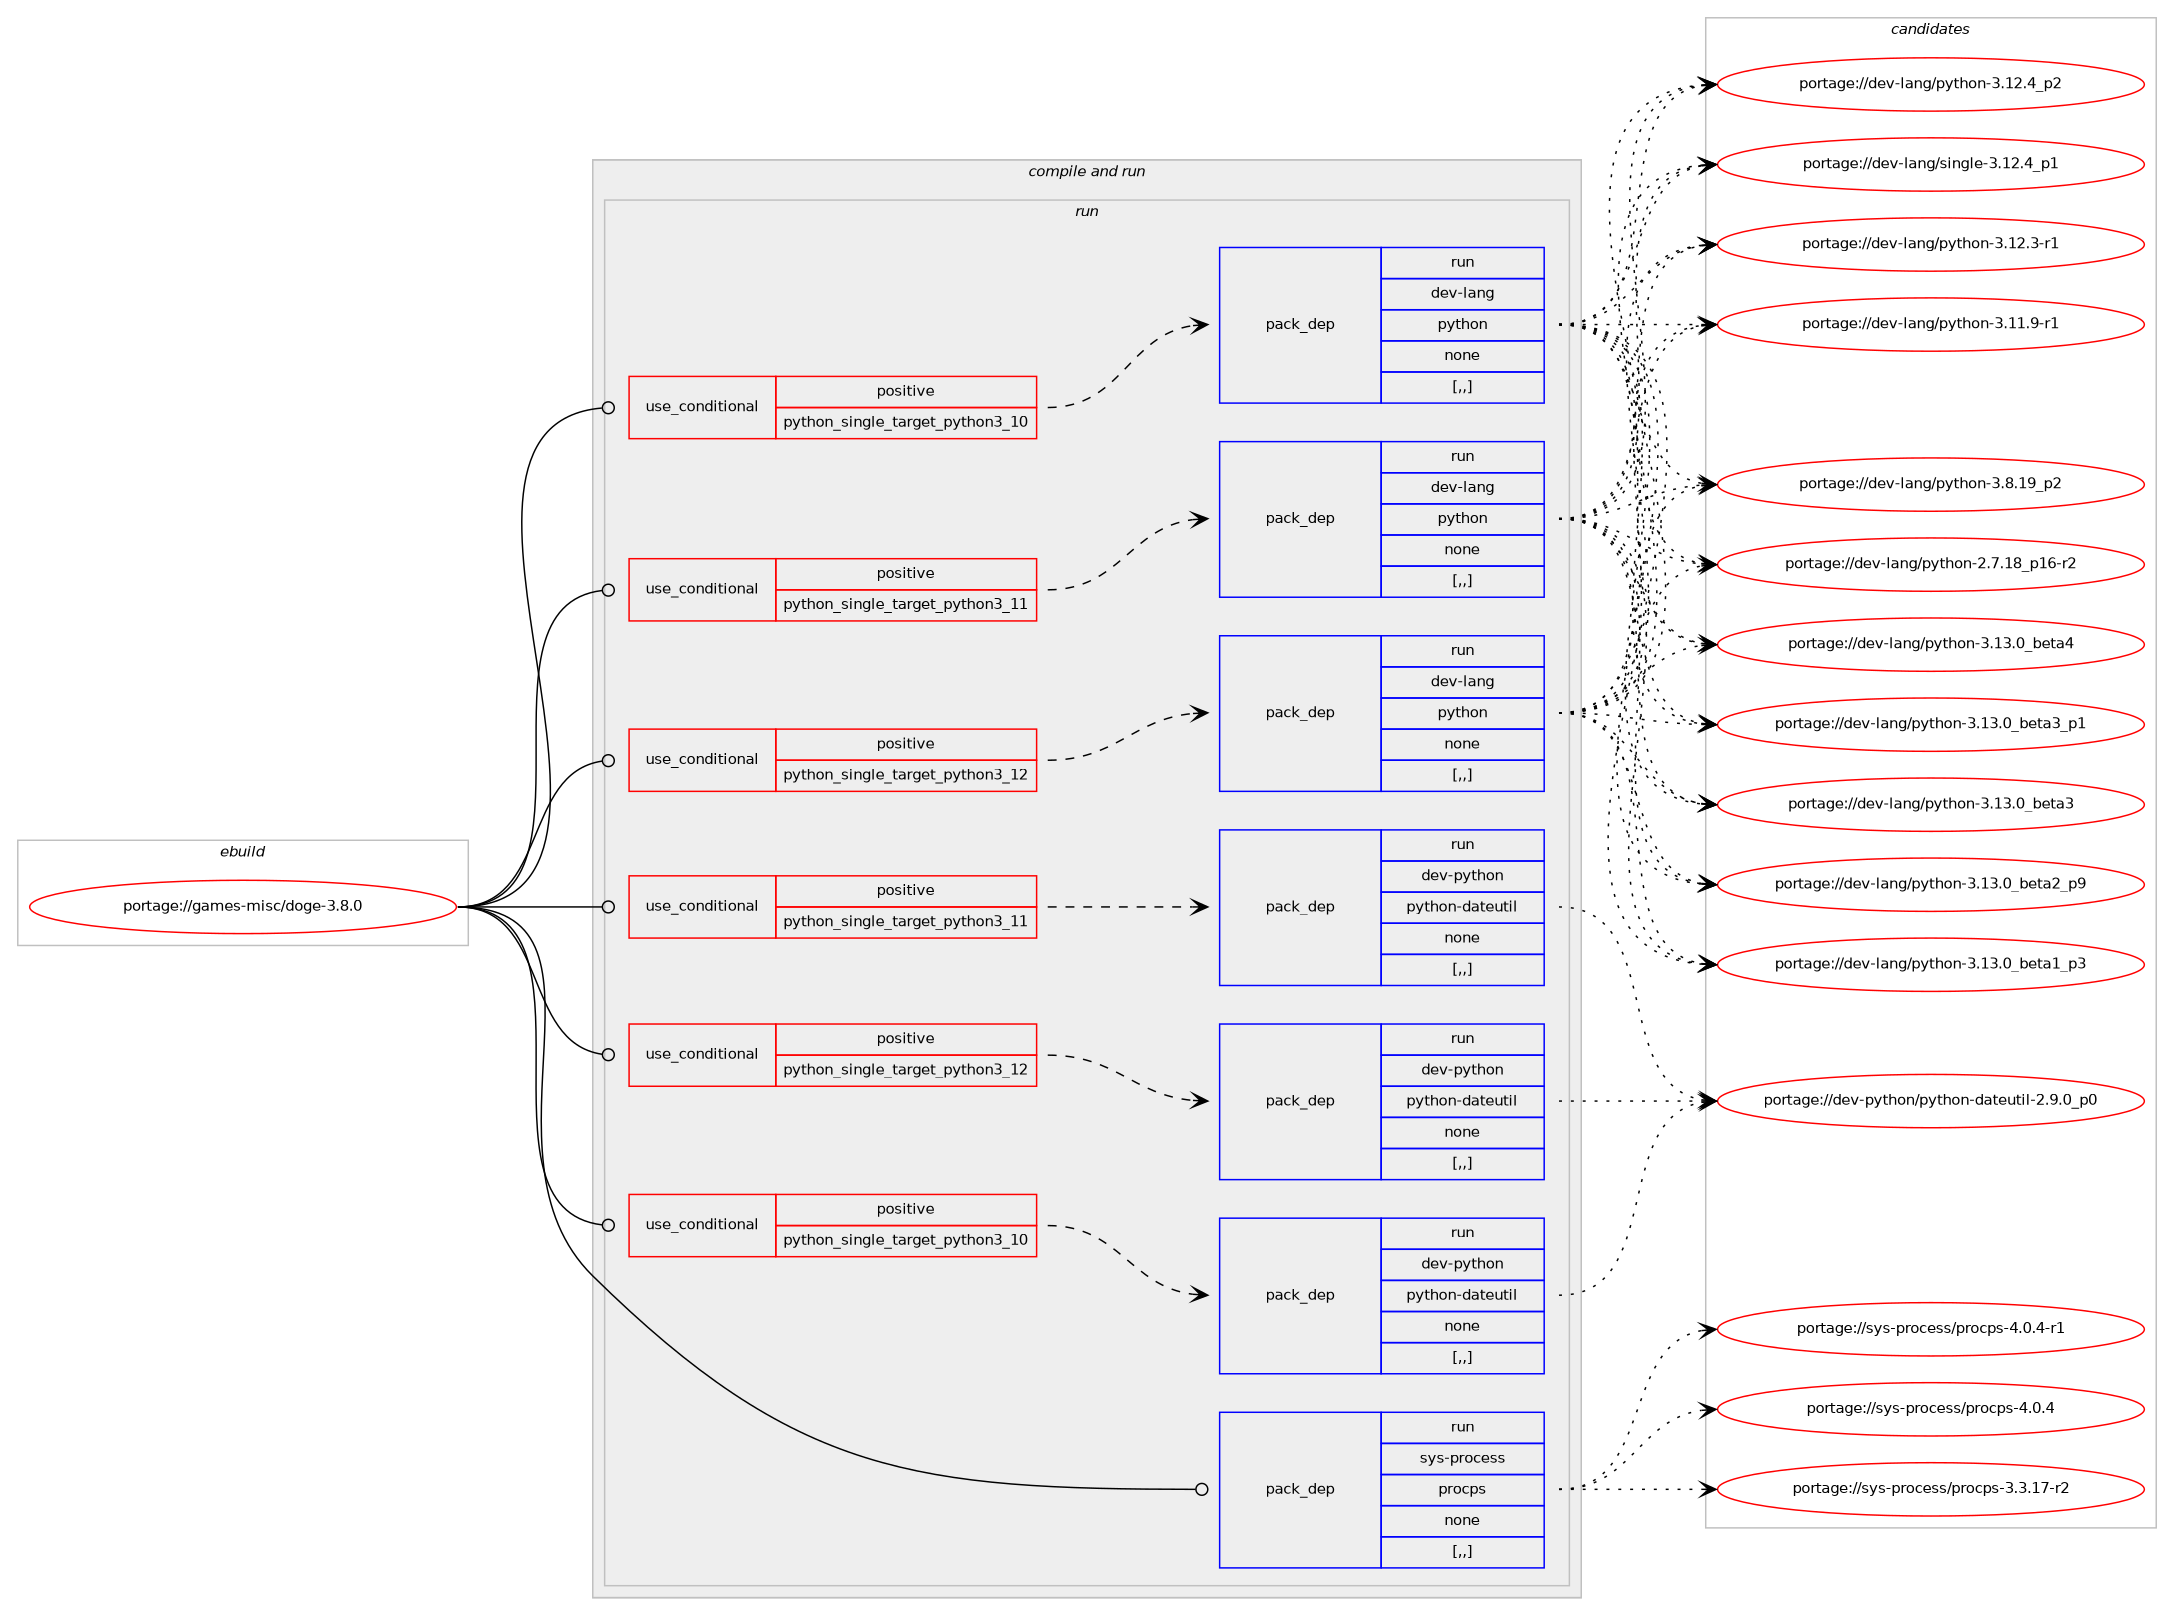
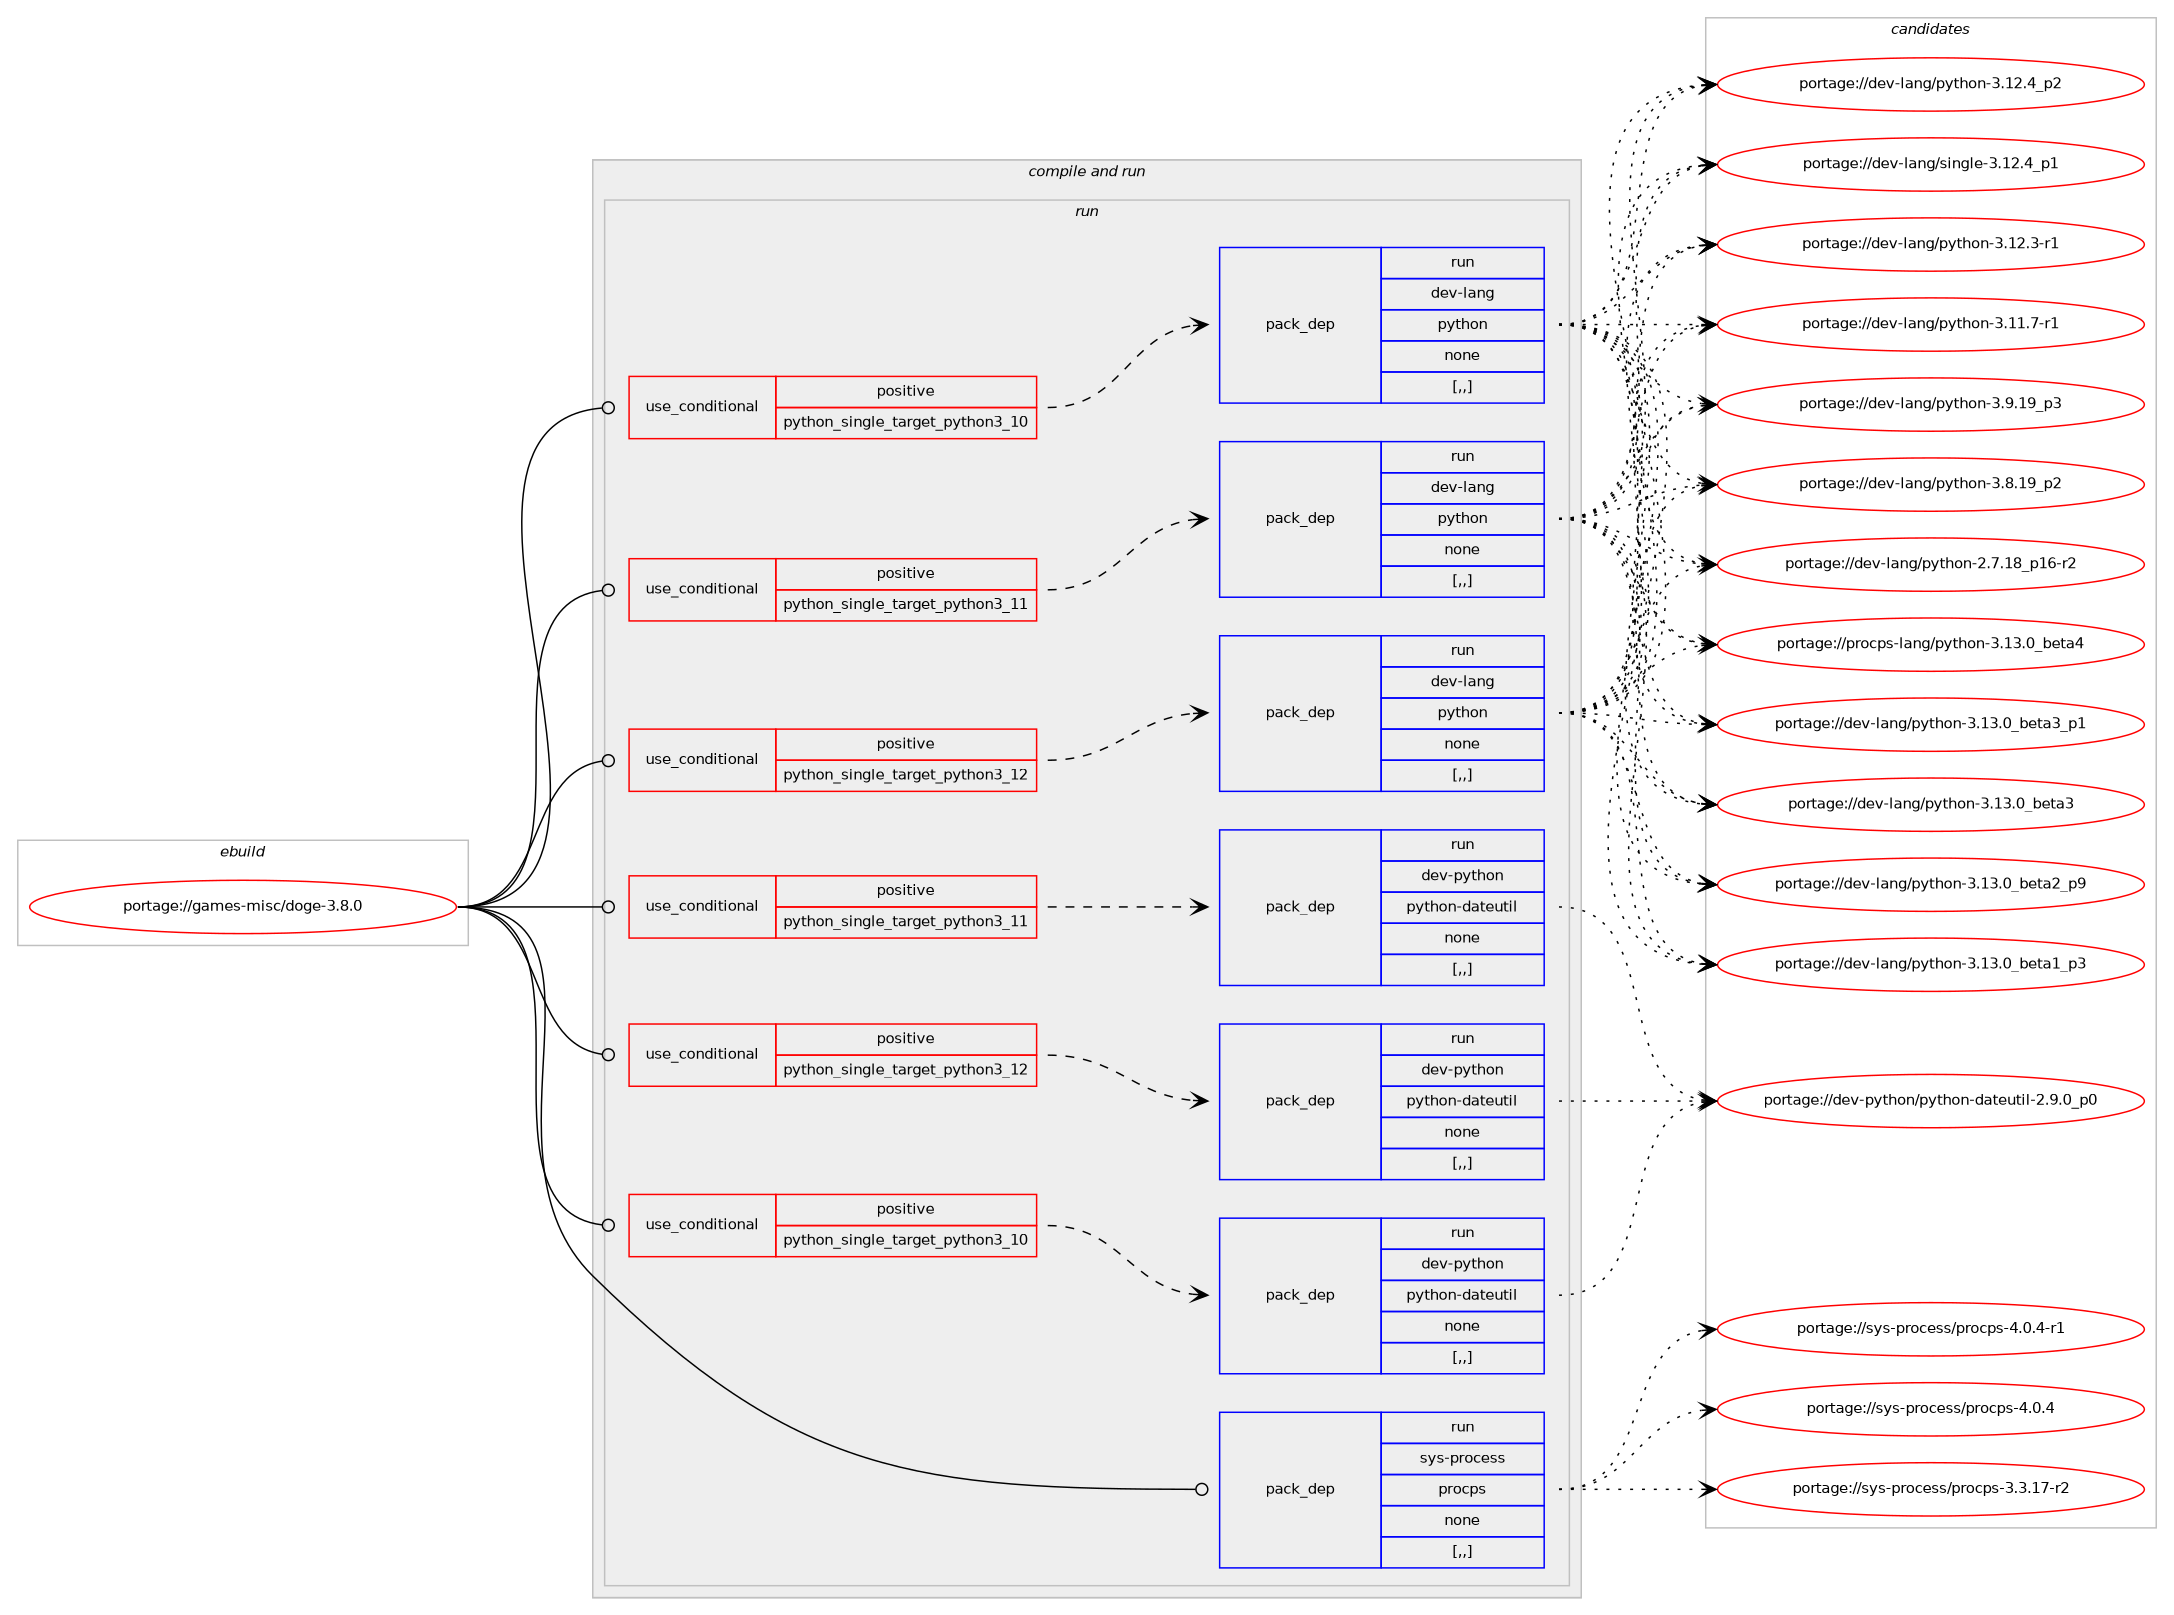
node "portage://dev-lang/python-3.11.9-r1": label "portage://dev-lang/python-3.11.9-r1" -> "portage://dev-lang/python-3.11.7-r1"
node "portage://dev-lang/python-3.9.19_p3": added
node "portage://dev-lang/python-3.13.0_beta4": label "portage://dev-lang/python-3.13.0_beta4" -> "portage://procps-lang/python-3.13.0_beta4"
